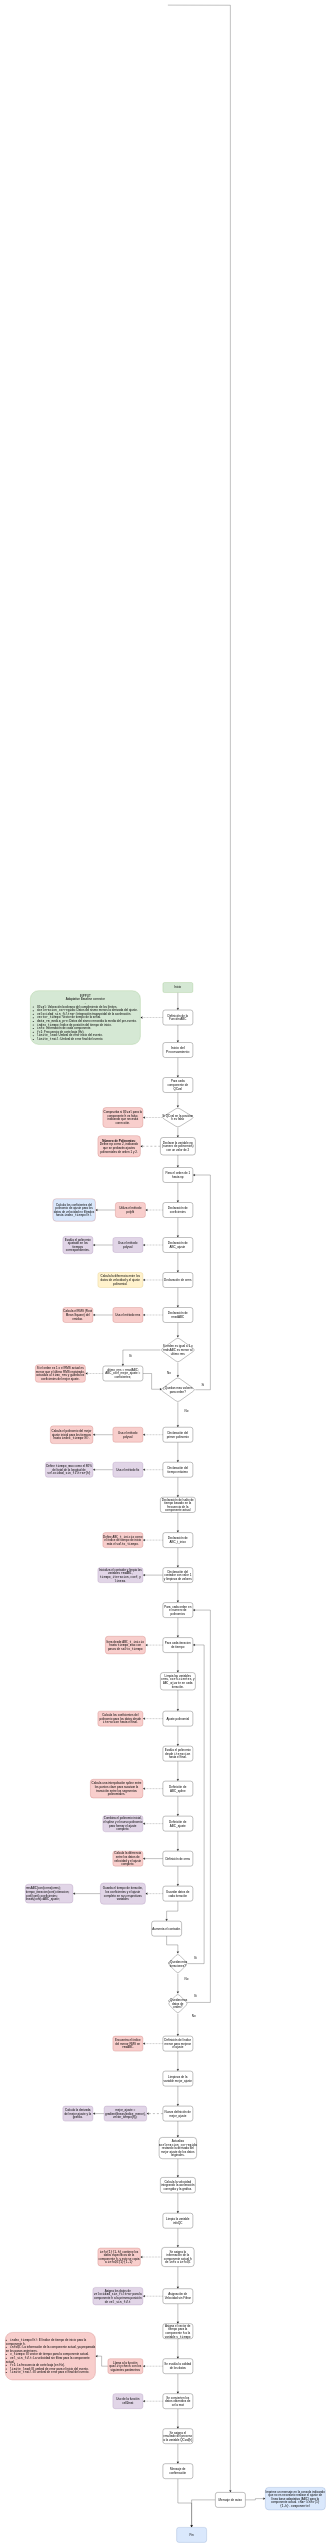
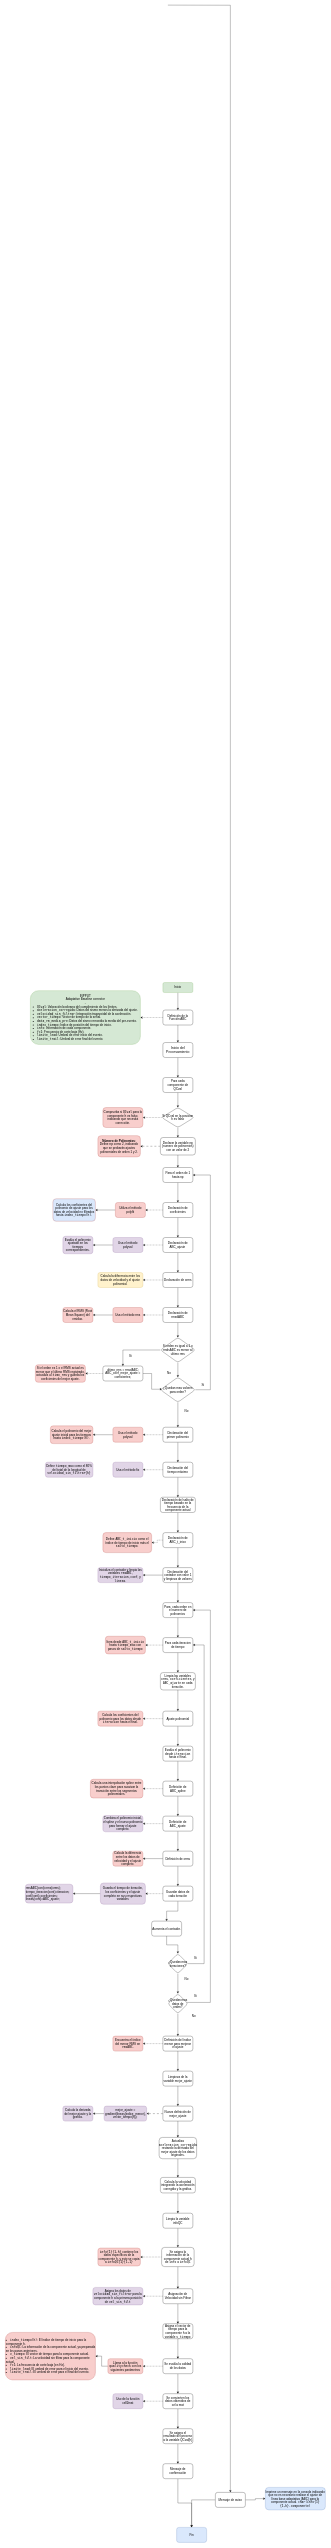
edge "Usa el método fix" -> "Define tiempo_max como el 80% del total de la longitud de velocidad_sin_filtrar{h}": removed
node "Define ABC_t_inicio como el índice de tiempo de inicio más el salto_tiempo.": size 40x15 -> 49x20
